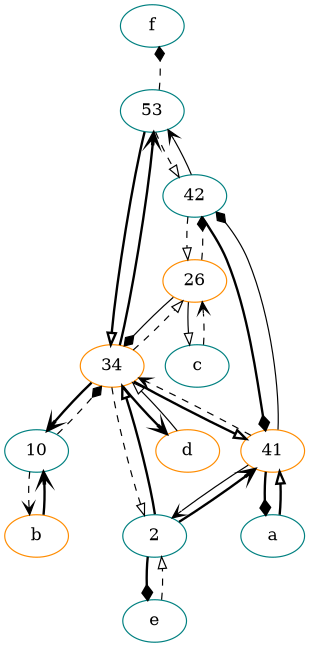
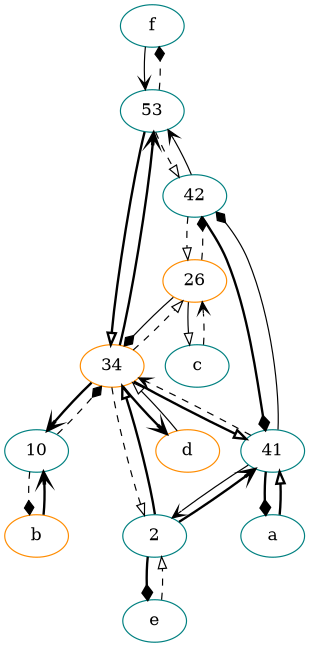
edge "f" -> "53": added
node "41": color darkorange -> teal
edge "10" -> "b": arrowhead vee -> diamond
